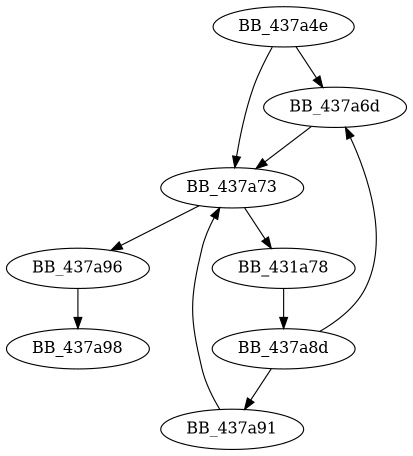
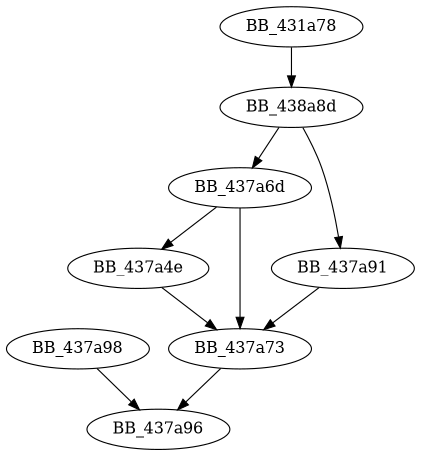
edge "BB_437a4e" -> "BB_437a6d": reversed
edge "BB_437a73" -> "BB_431a78": removed
edge "BB_437a96" -> "BB_437a98": reversed
node "BB_437a8d": label "BB_437a8d" -> "BB_438a8d"
